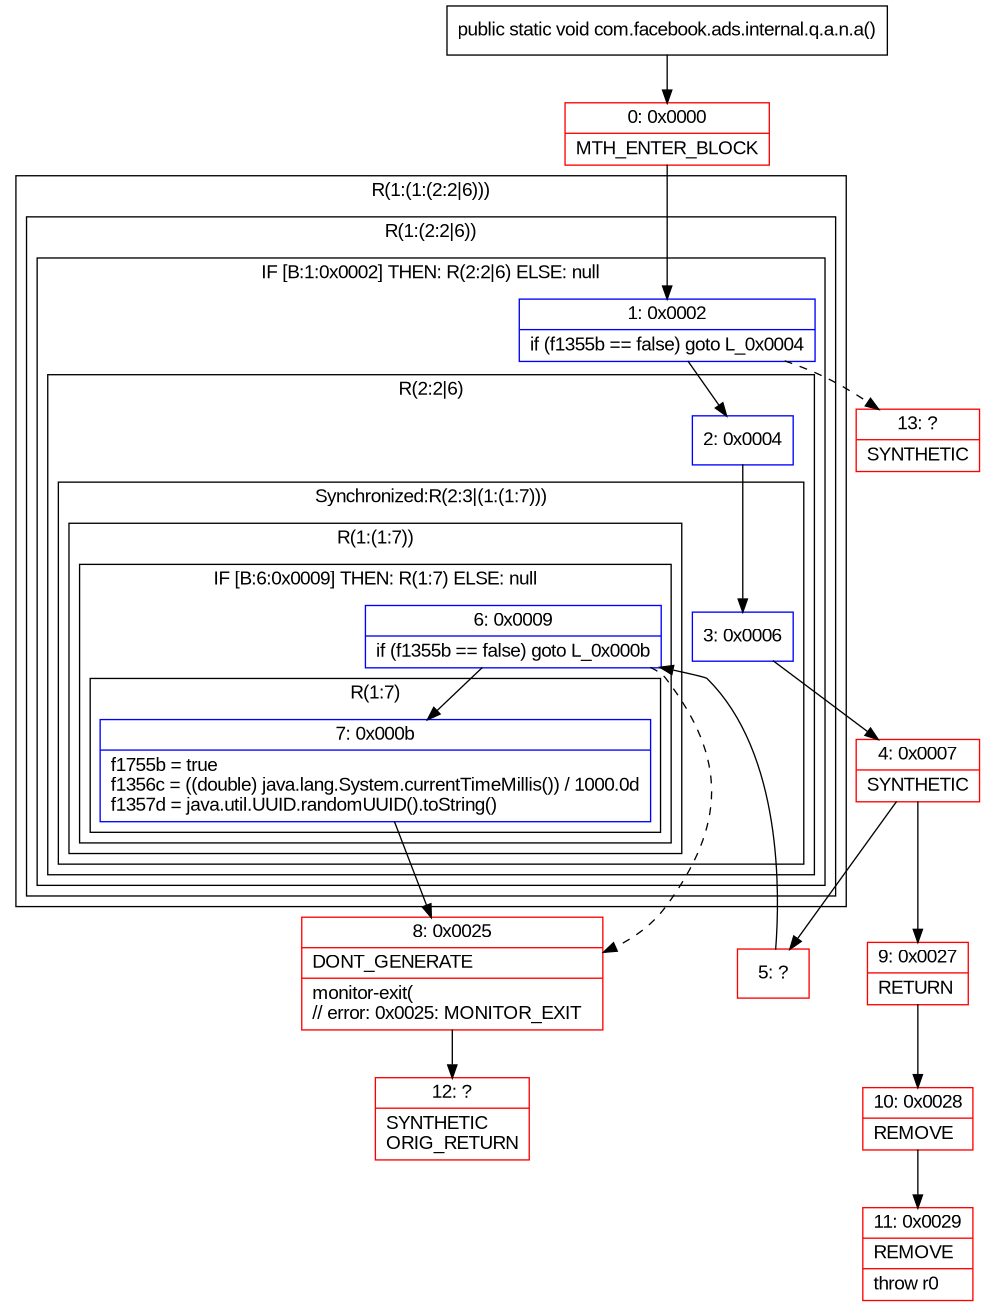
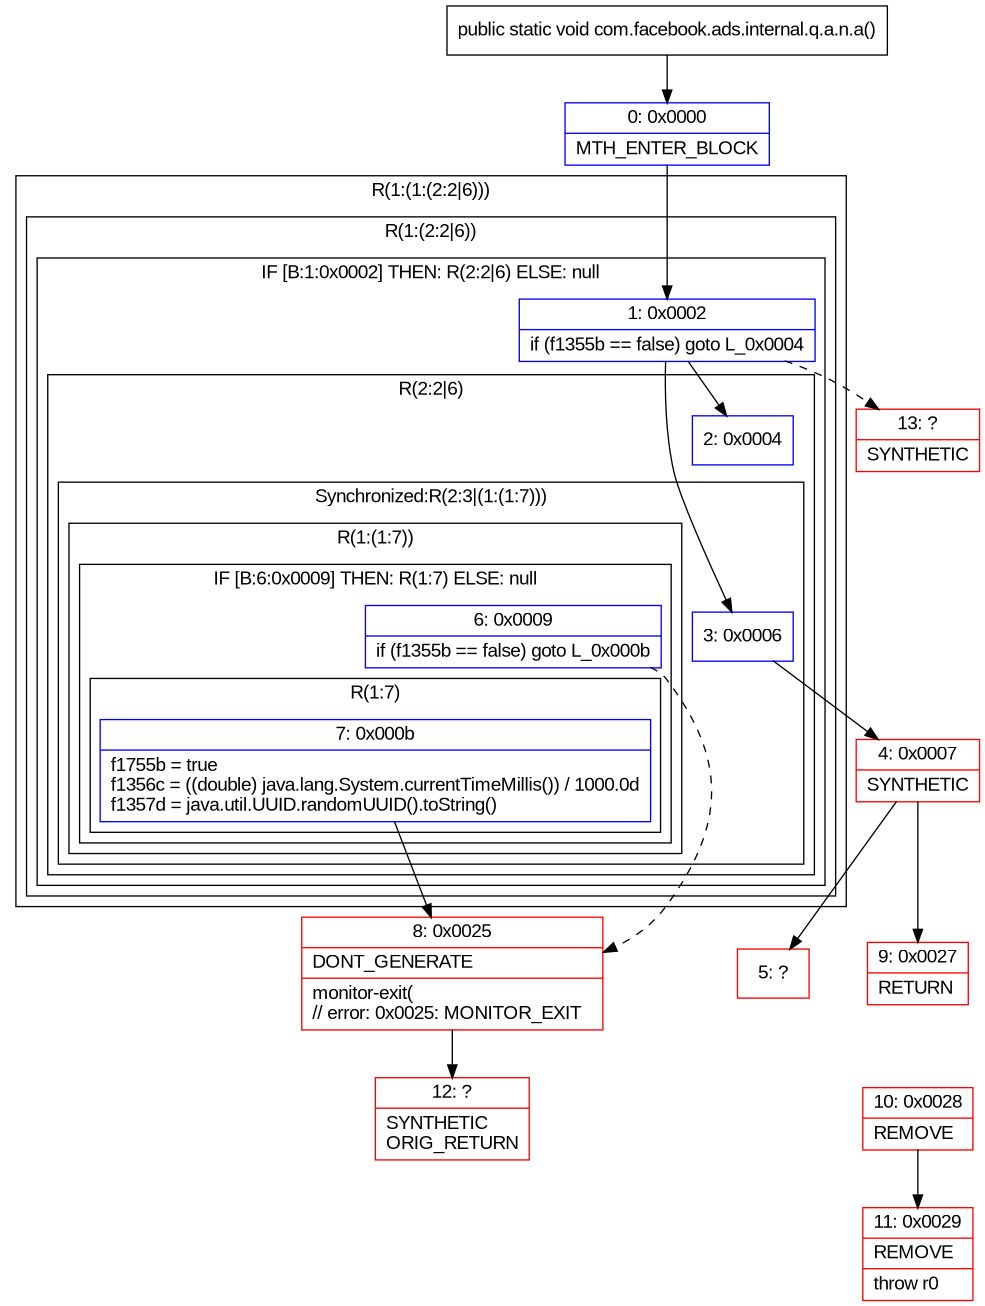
node "0: 0x0000": color red -> blue
edge "2: 0x0004" -> "3: 0x0006": now "1: 0x0002" -> "3: 0x0006"
edge "6: 0x0009" -> "7: 0x000b": removed
edge "5: ?" -> "6: 0x0009": removed
edge "9: 0x0027" -> "10: 0x0028": removed
